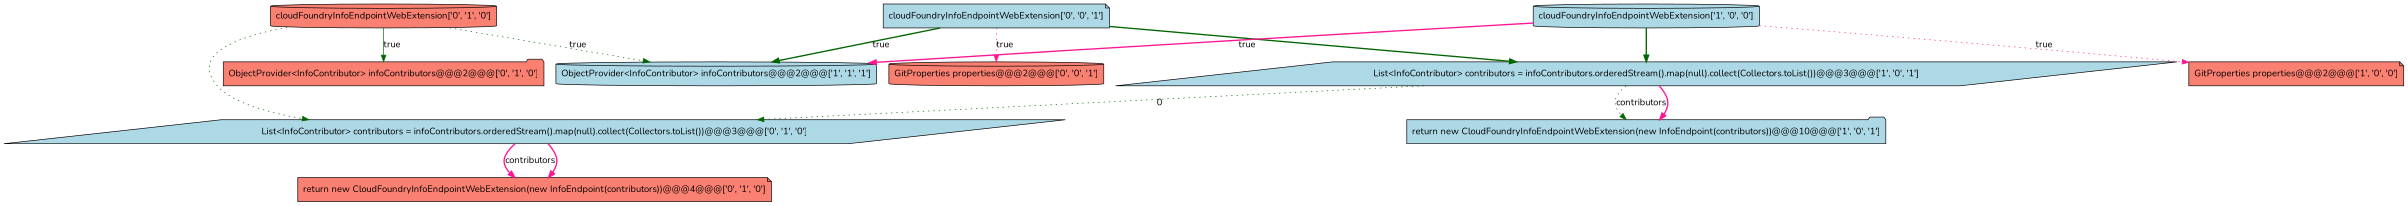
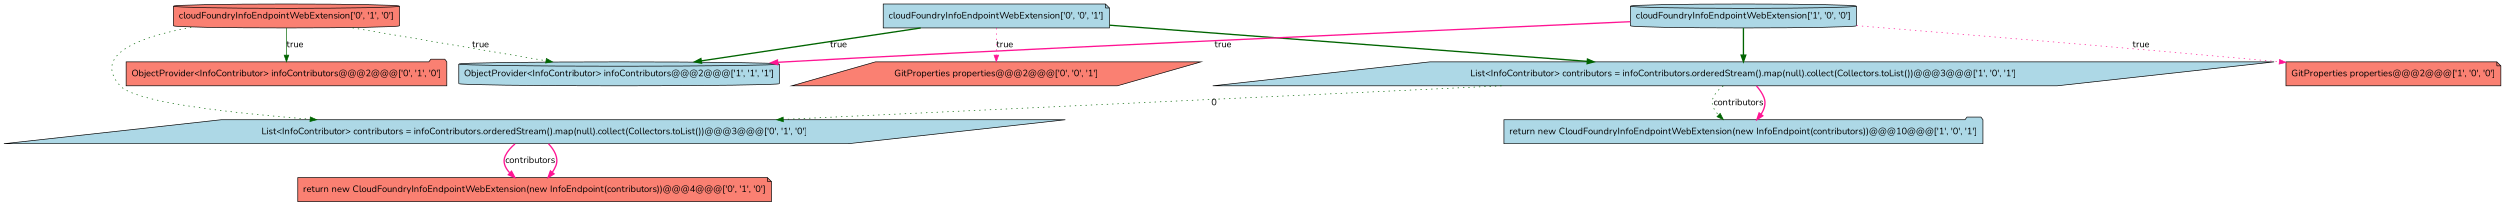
node "GitProperties properties@@@2@@@['0', '0', '1']": shape cylinder -> parallelogram
